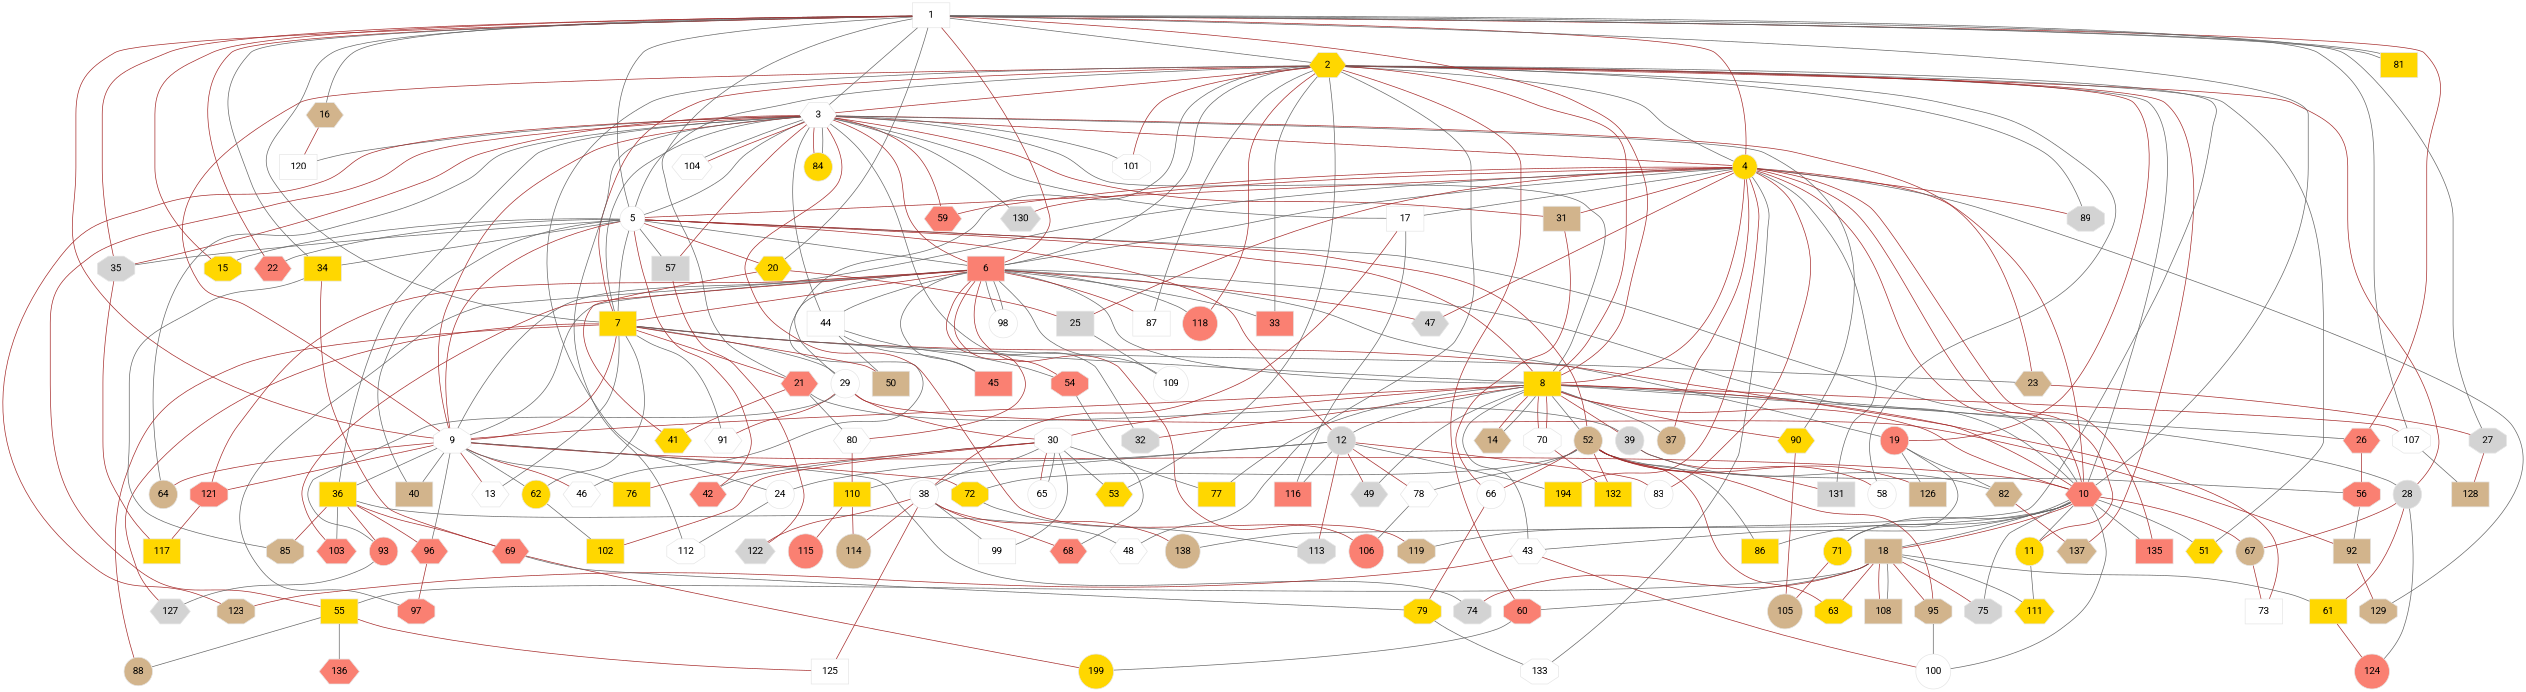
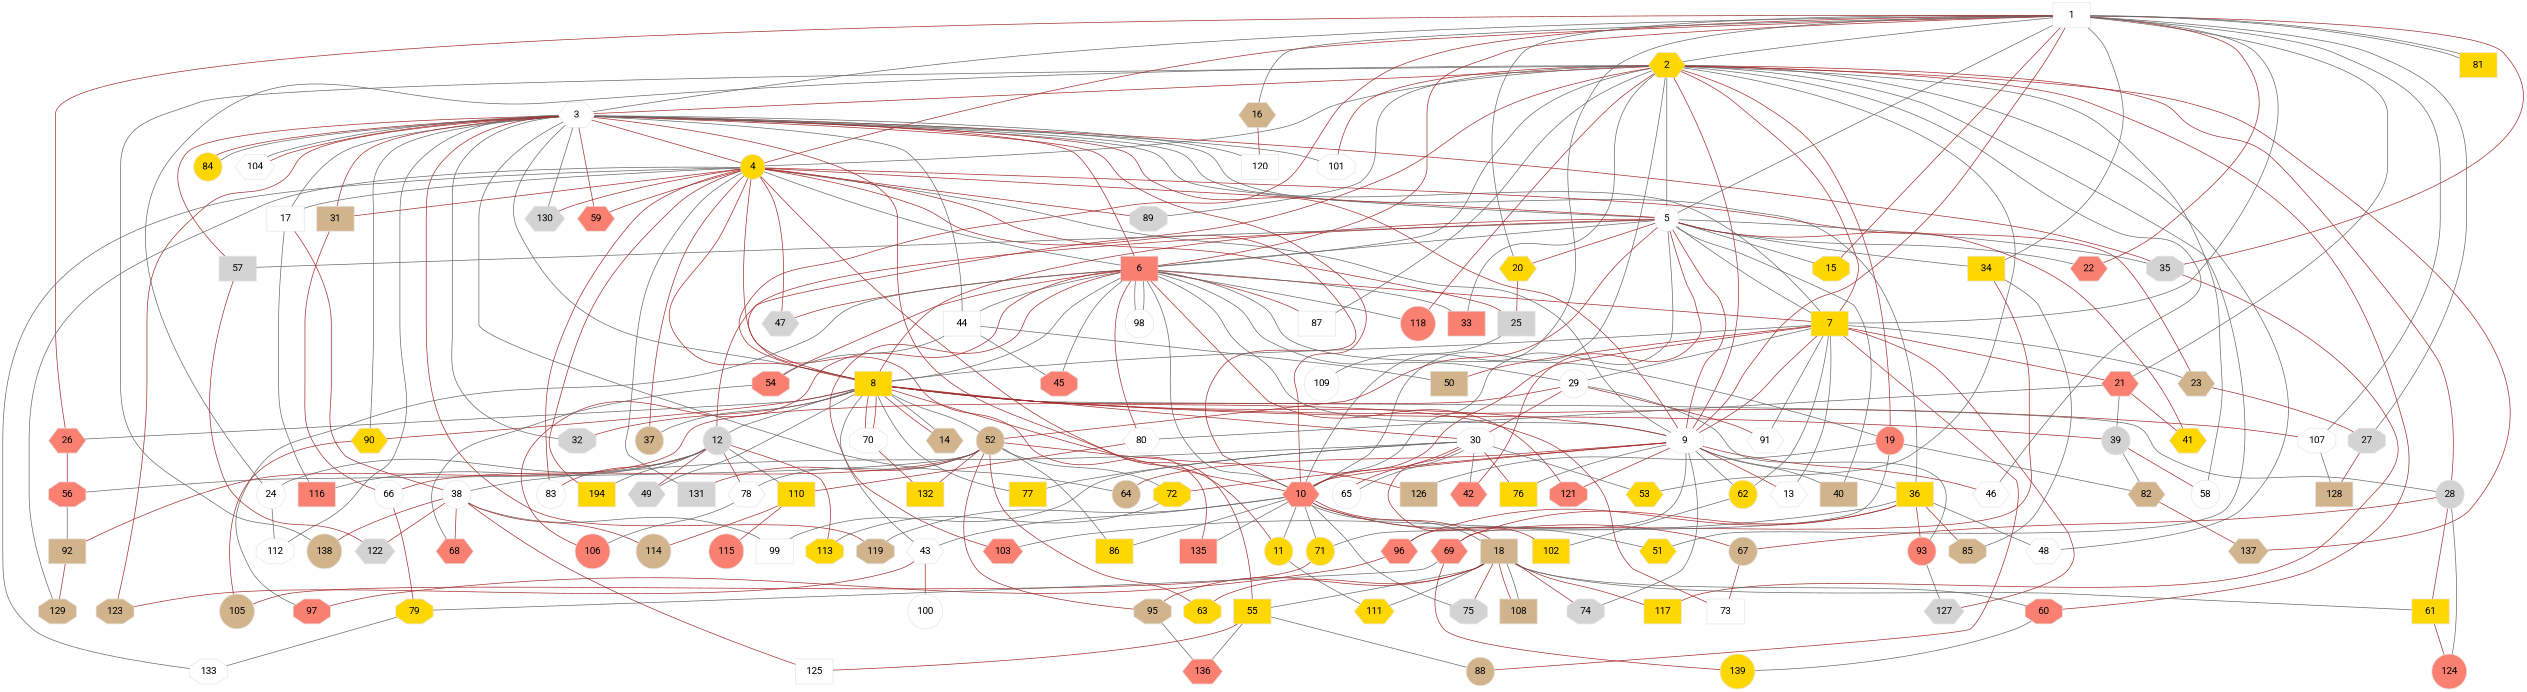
edge "20" -- "41": now "5" -- "41"
edge "6" -- "109": removed
node "45": shape box -> octagon
edge "121" -- "117": now "18" -- "117"
node "113": fillcolor lightgrey -> gold
edge "10" -- "100": removed
edge "95" -- "100": now "95" -- "136"
node "199": label "199" -> "139"
